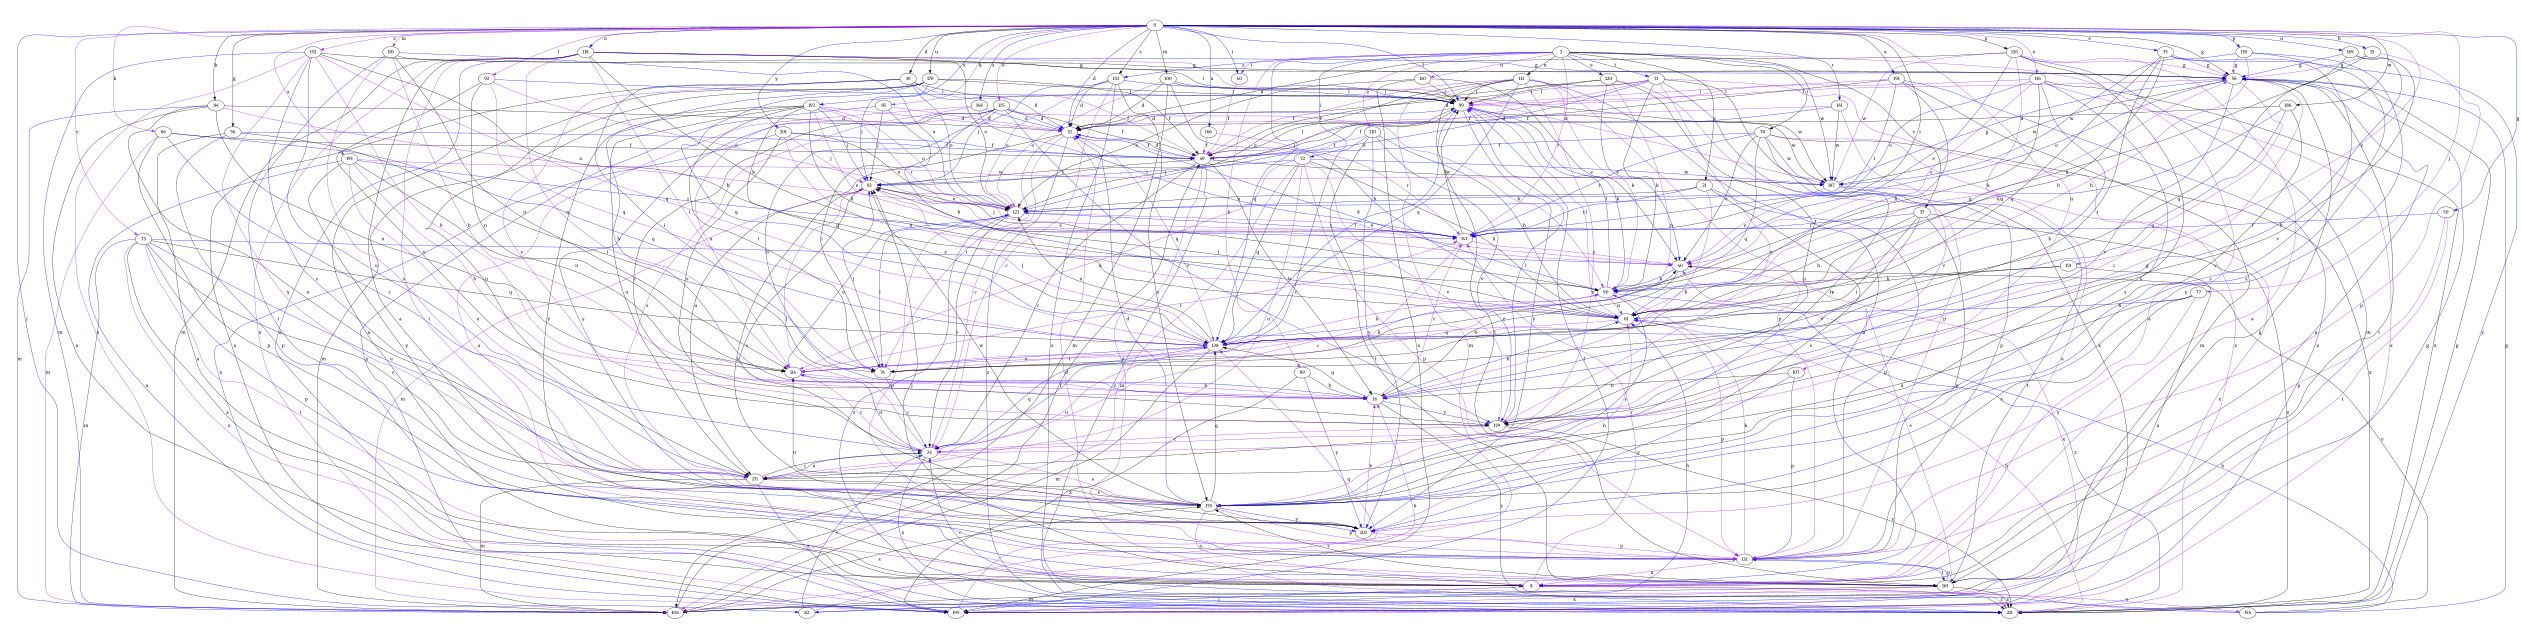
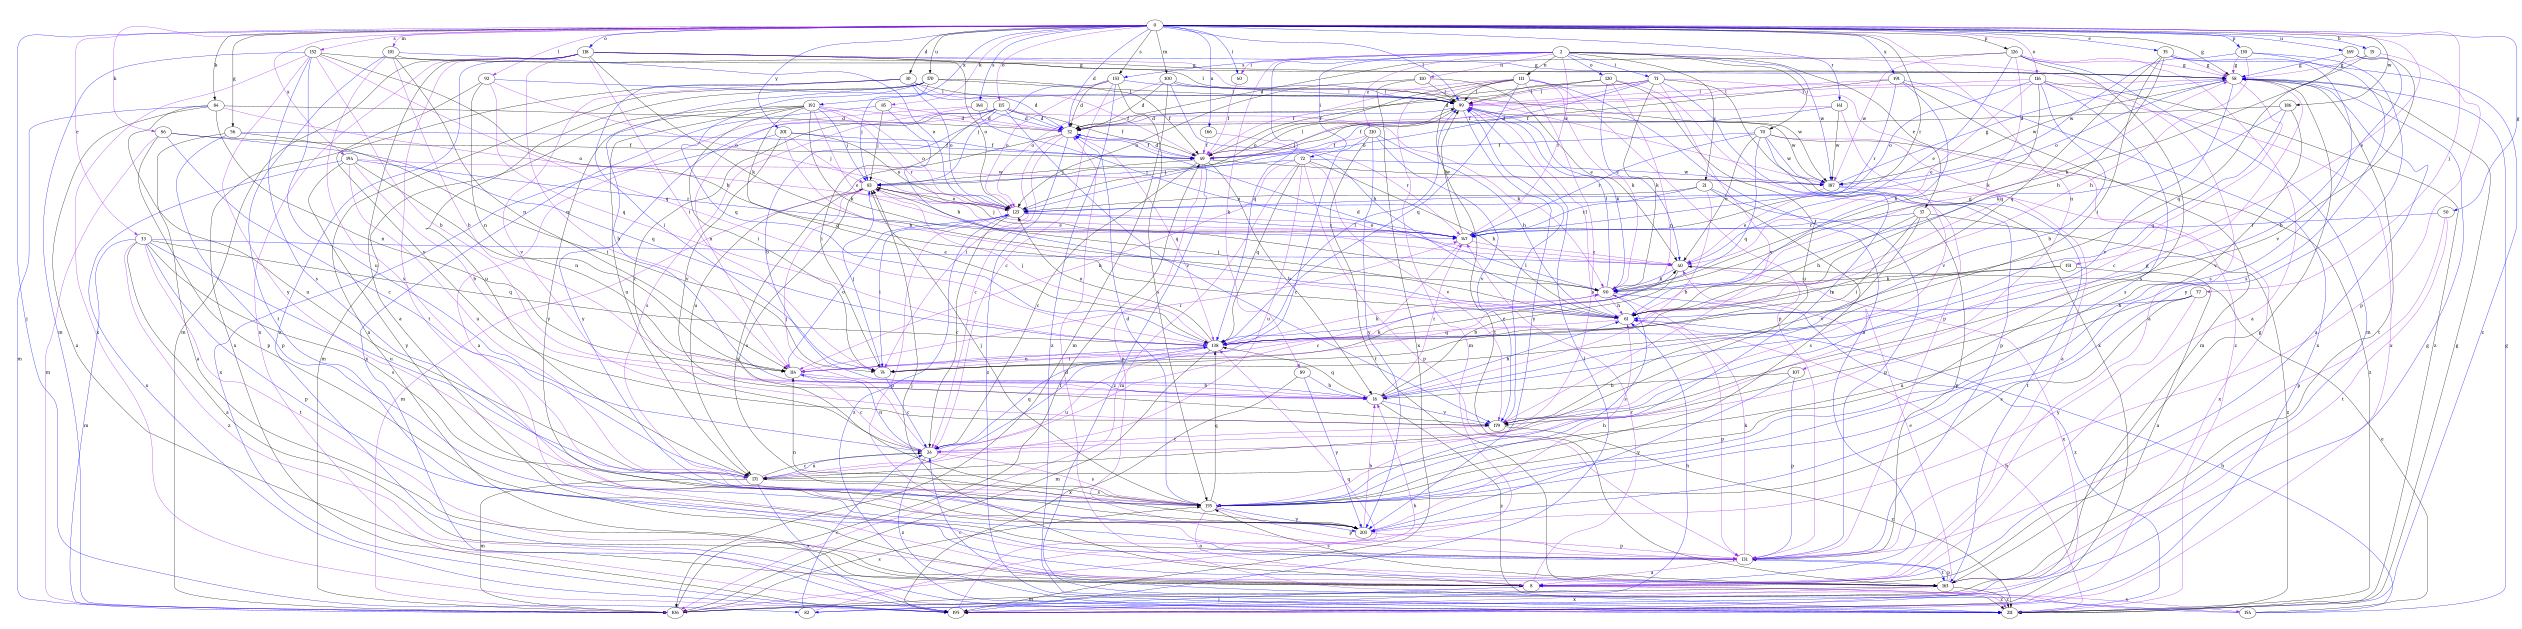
node "193": label "193" -> "194"
edge "155" -> "83": label "w" -> "j"
